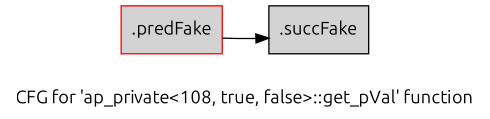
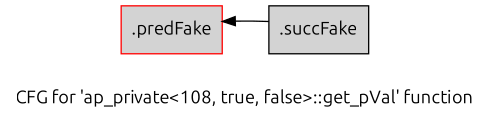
edge ".predFake" -> ".succFake": reversed
